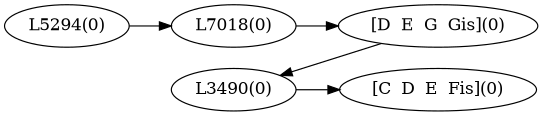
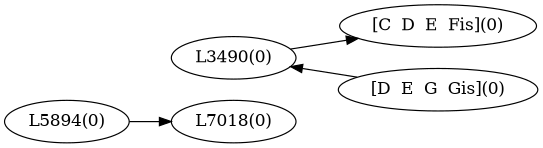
node "L5294(0)": label "L5294(0)" -> "L5894(0)"
edge "L7018(0)" -> "[D  E  G  Gis](0)": removed
